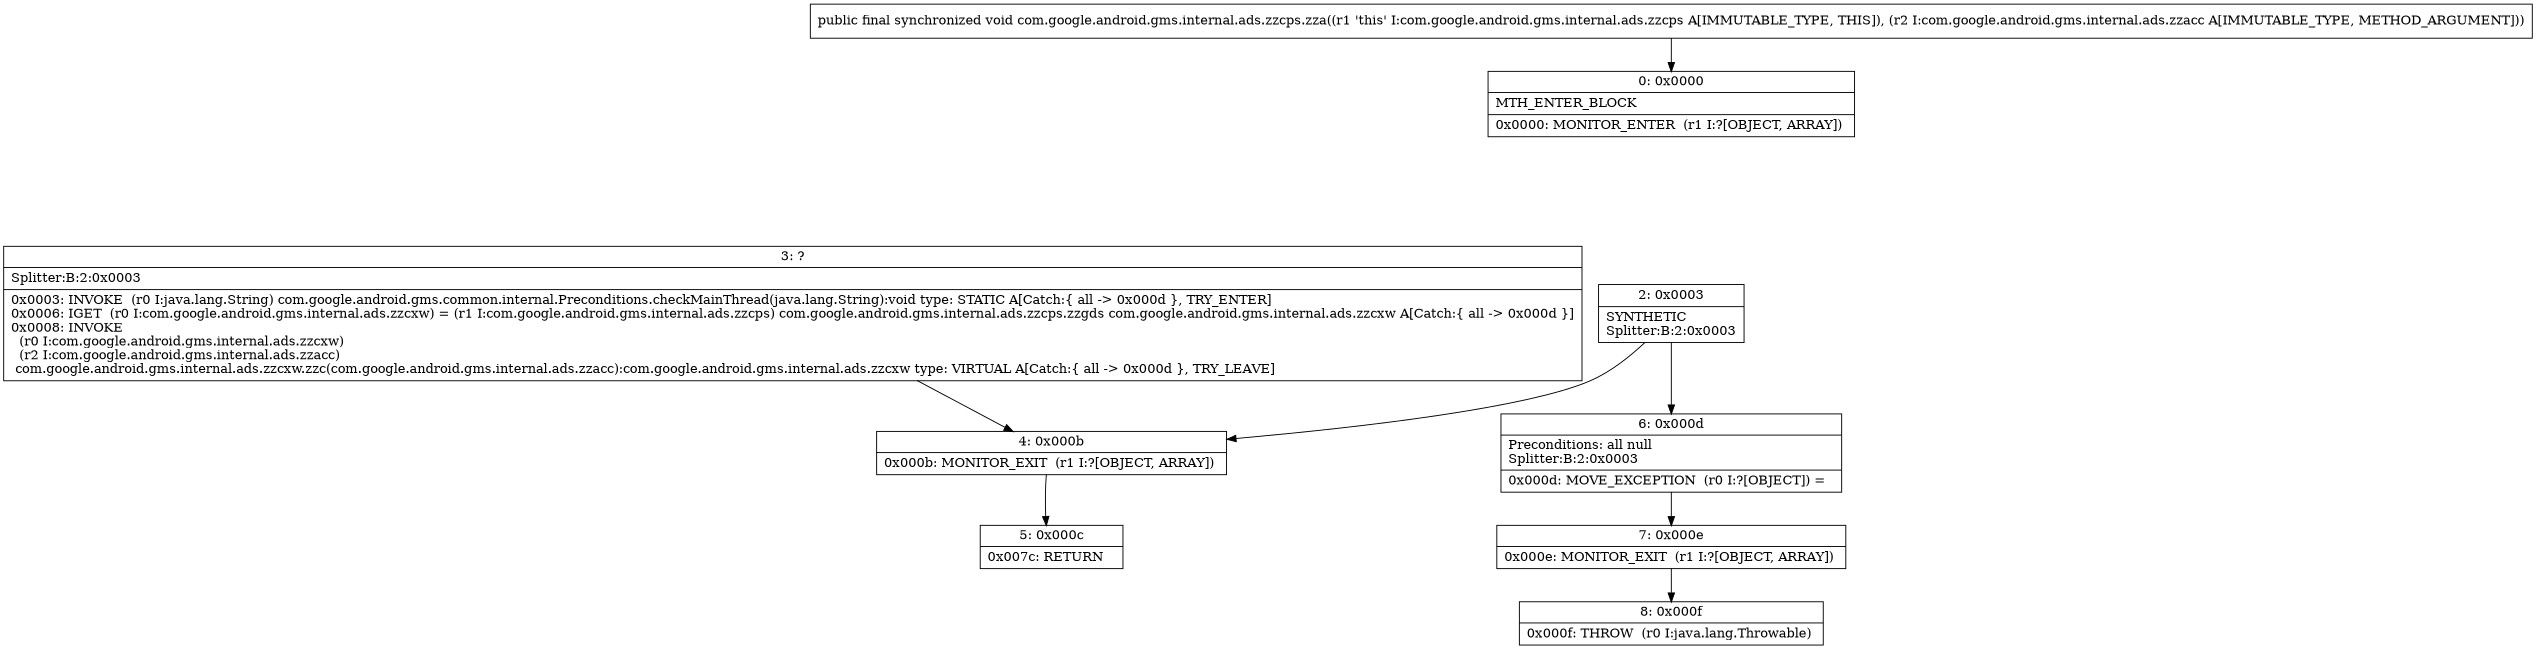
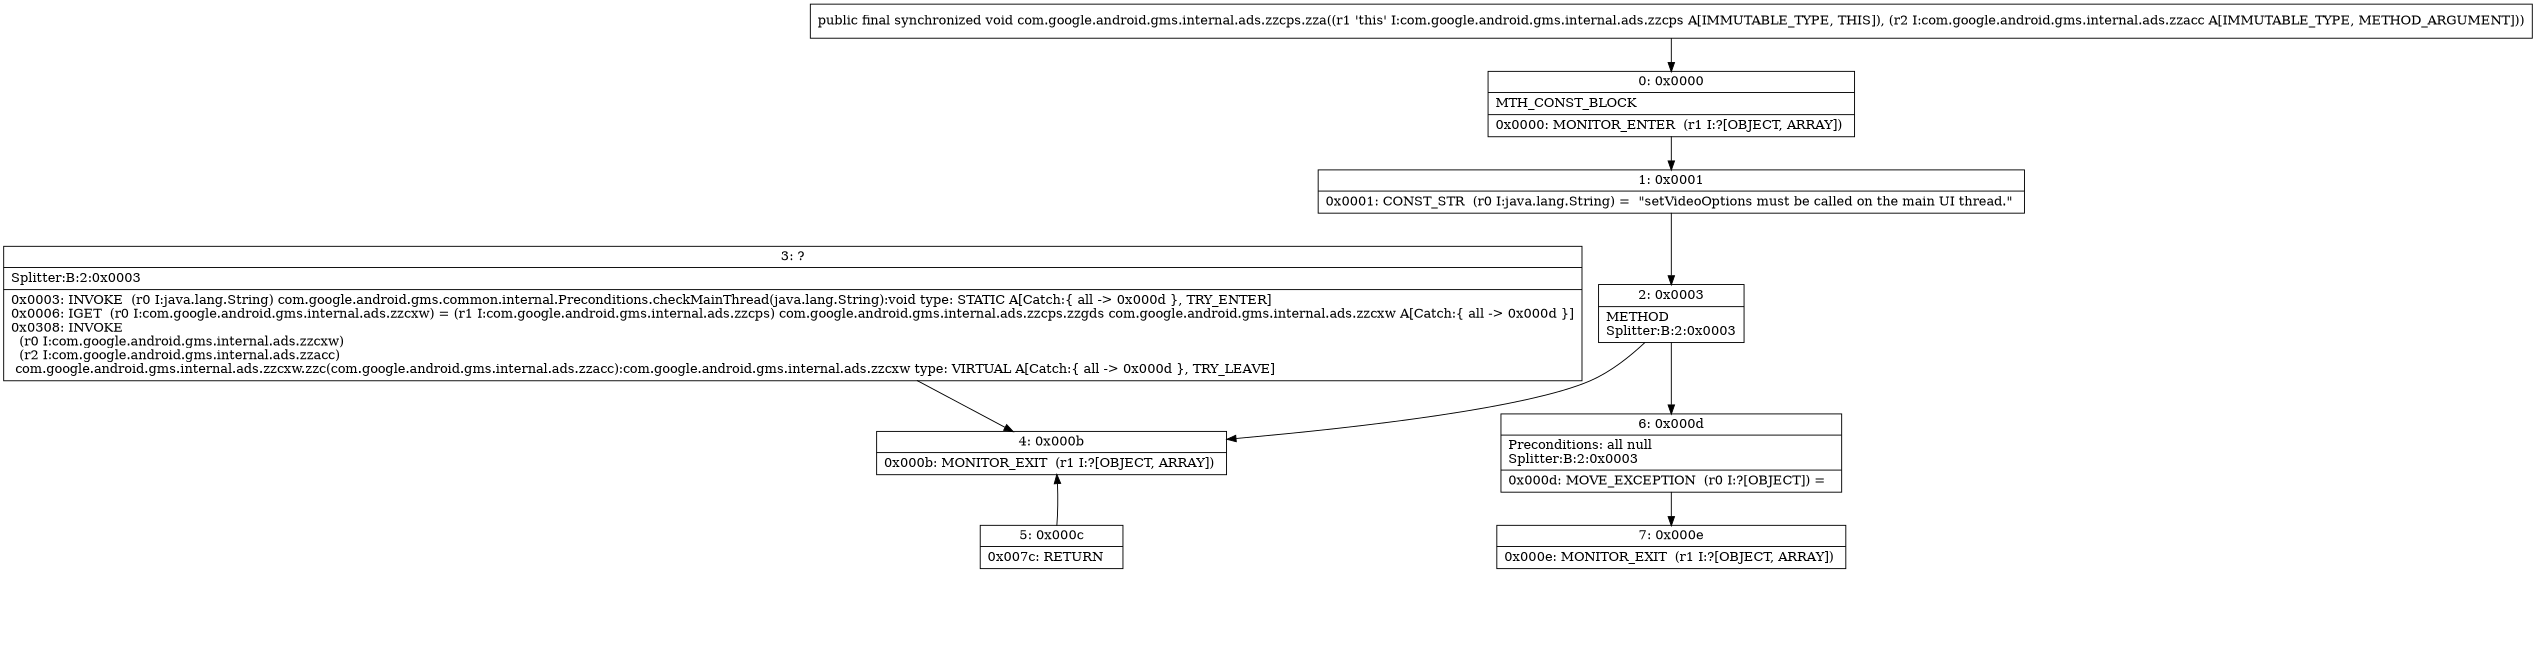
node "0: 0x0000": text "MTH_ENTER_BLOCK" -> "MTH_CONST_BLOCK"
node "1: 0x0001": added
node "2: 0x0003": text "SYNTHETIC" -> "METHOD"
node "3: ?": text "0x0008: INVOKE" -> "0x0308: INVOKE"
edge "4: 0x000b" -> "5: 0x000c": reversed
node "8: 0x000f": removed
